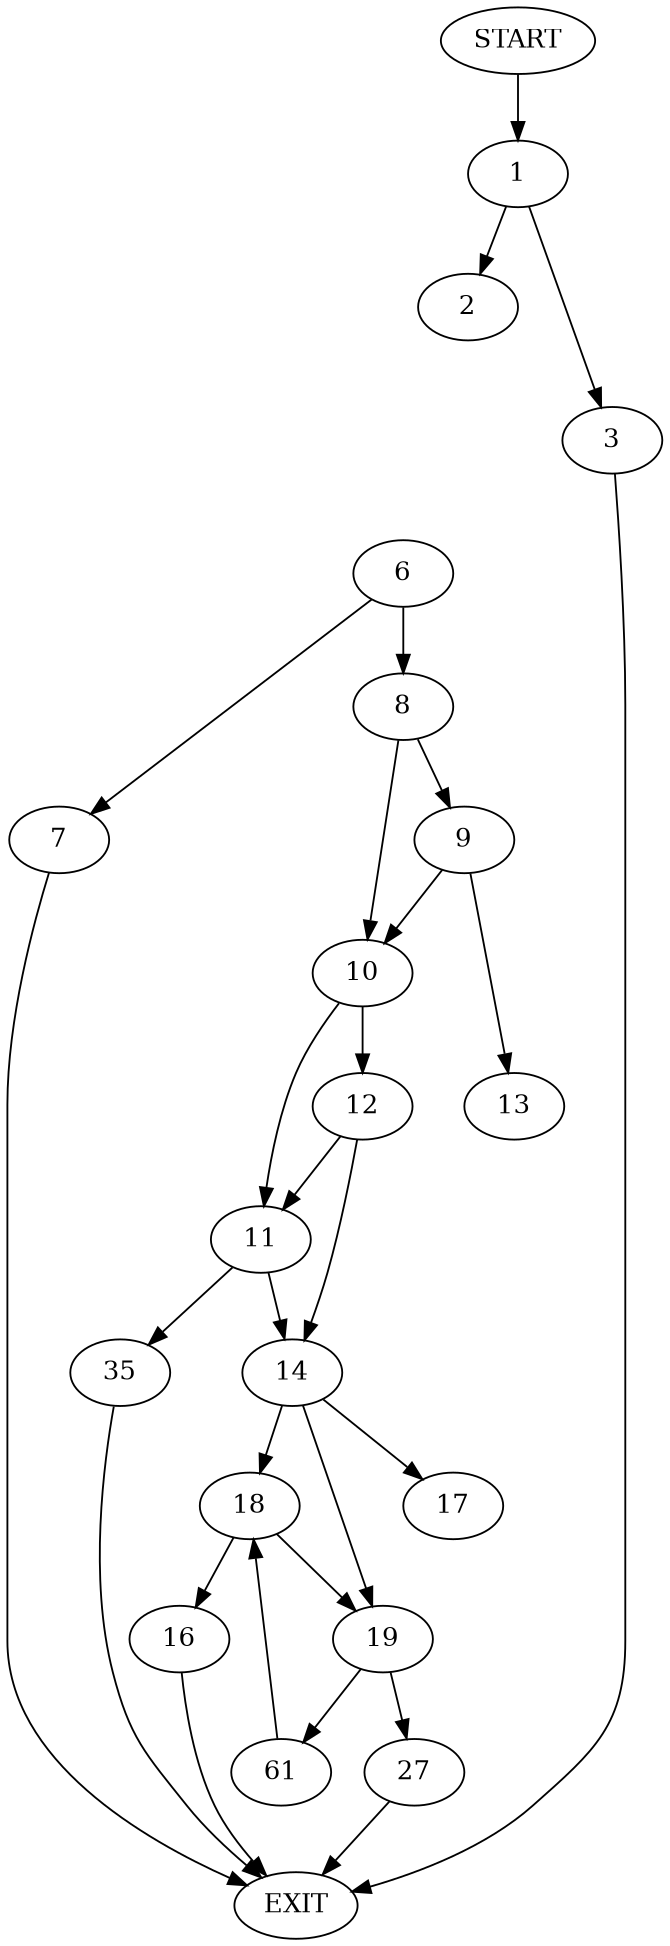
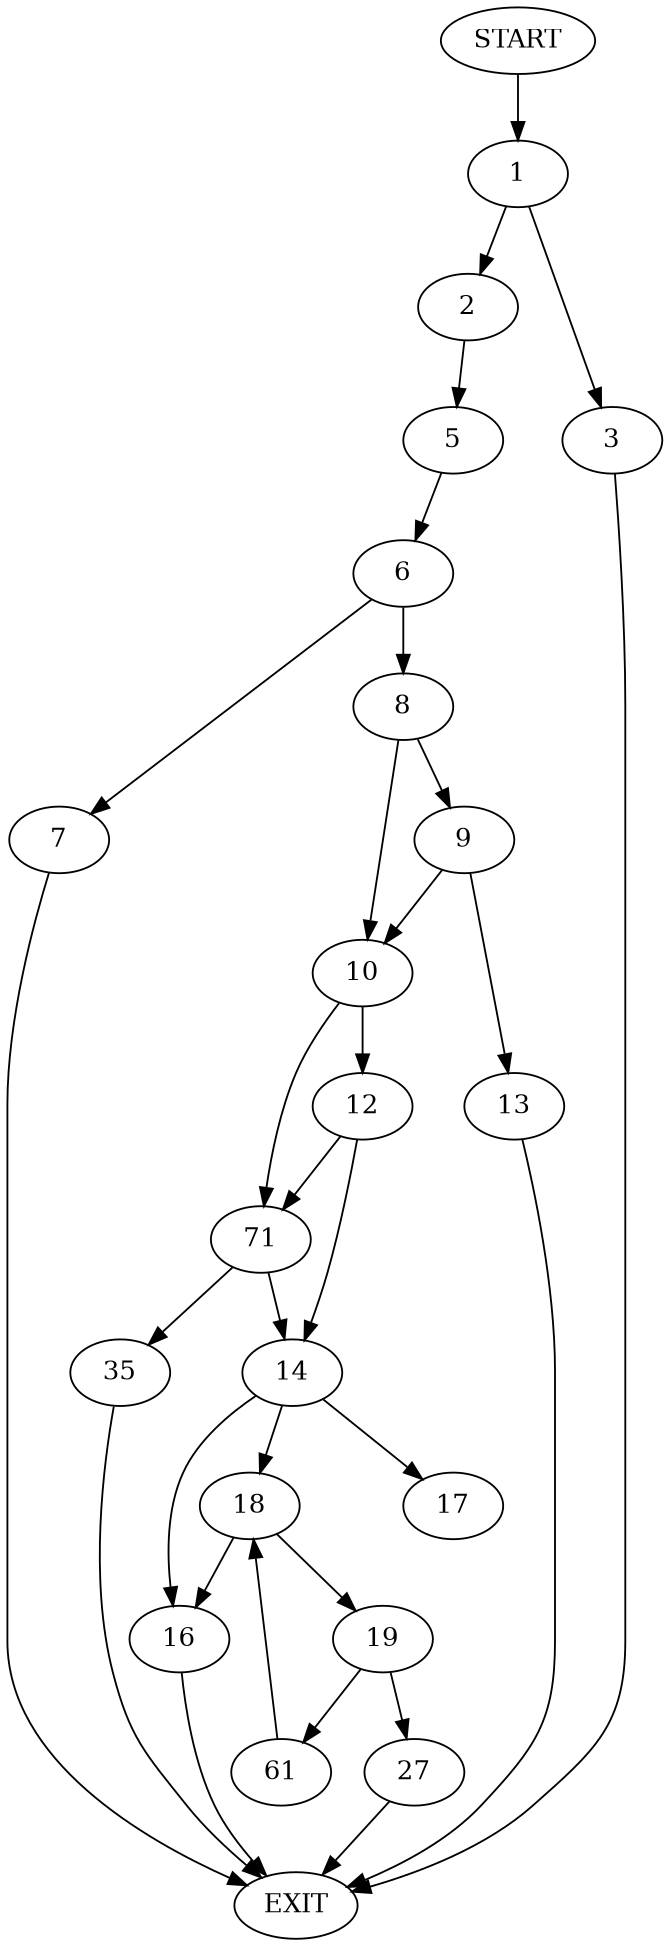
node "5": added
node "11": label "11" -> "71"
edge "14" -> "19": now "14" -> "16"
edge "13" -> "EXIT": added
